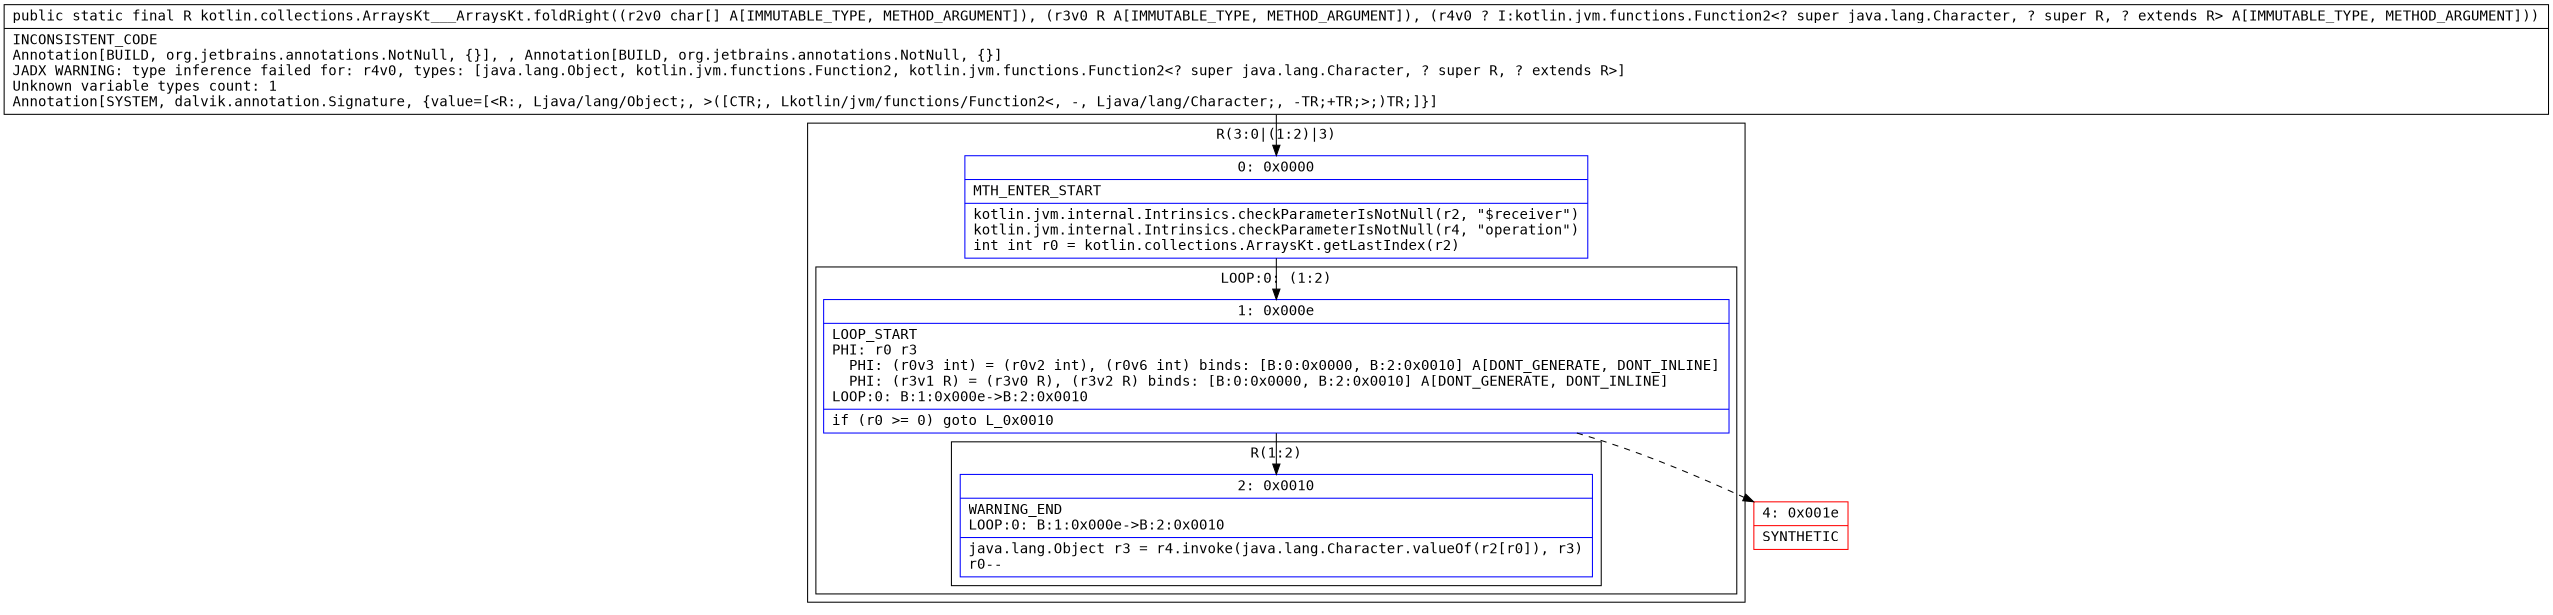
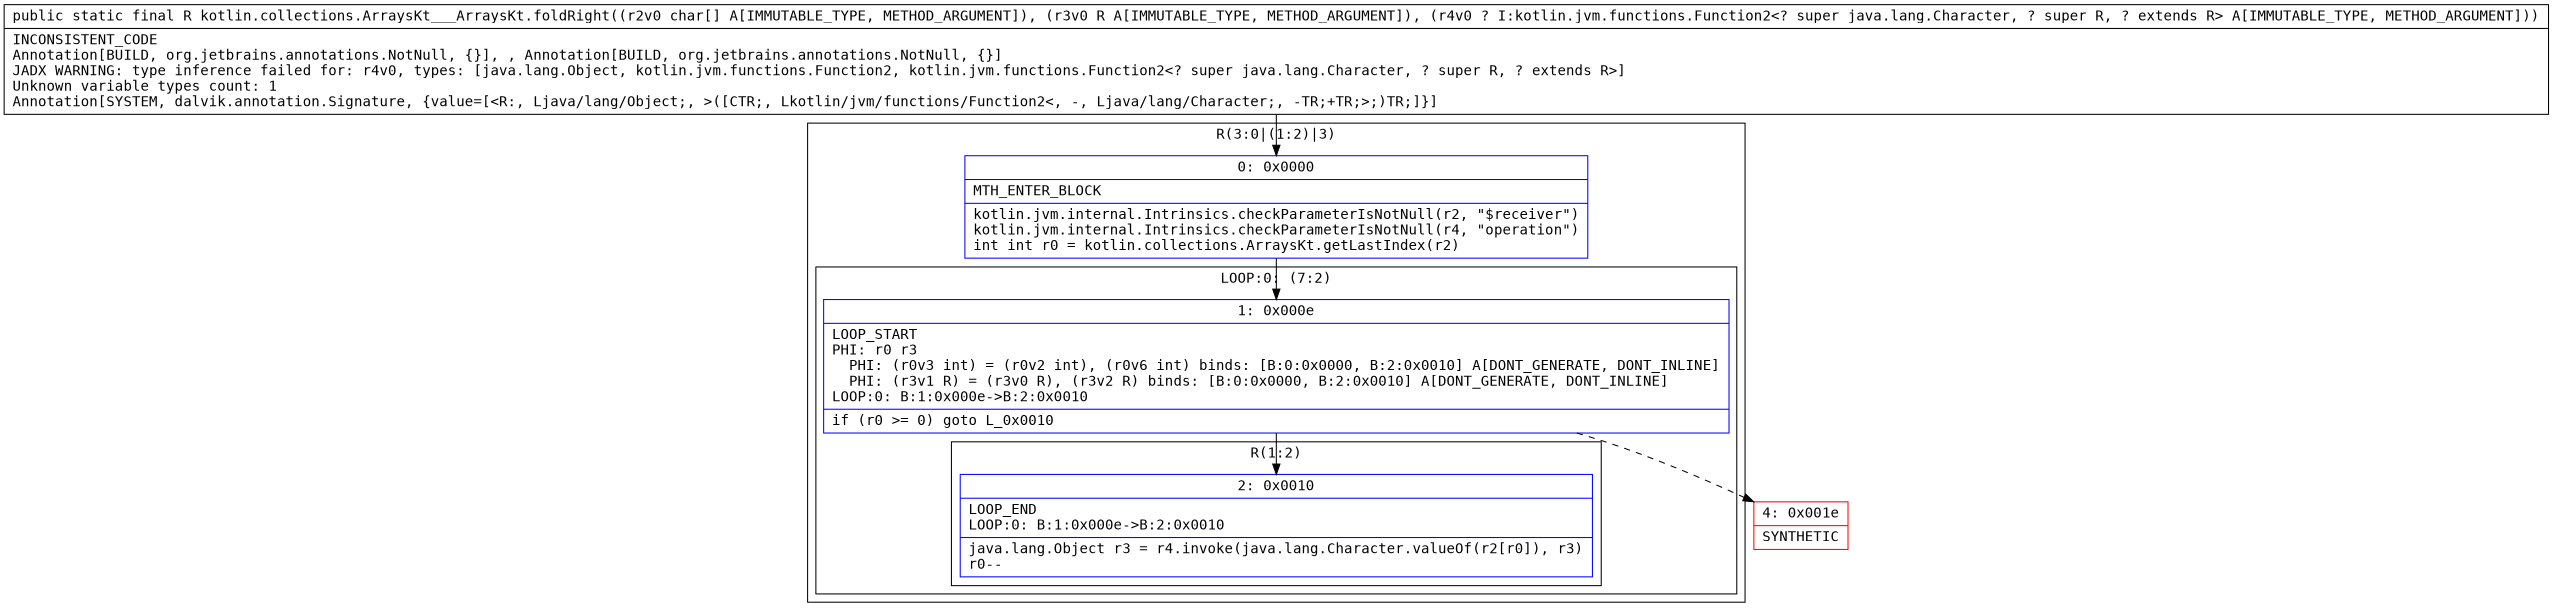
node "0: 0x0000": text "MTH_ENTER_START" -> "MTH_ENTER_BLOCK"
cluster "LOOP:0: (1:2)": label "LOOP:0: (1:2)" -> "LOOP:0: (7:2)"
node "2: 0x0010": text "WARNING_END" -> "LOOP_END"
